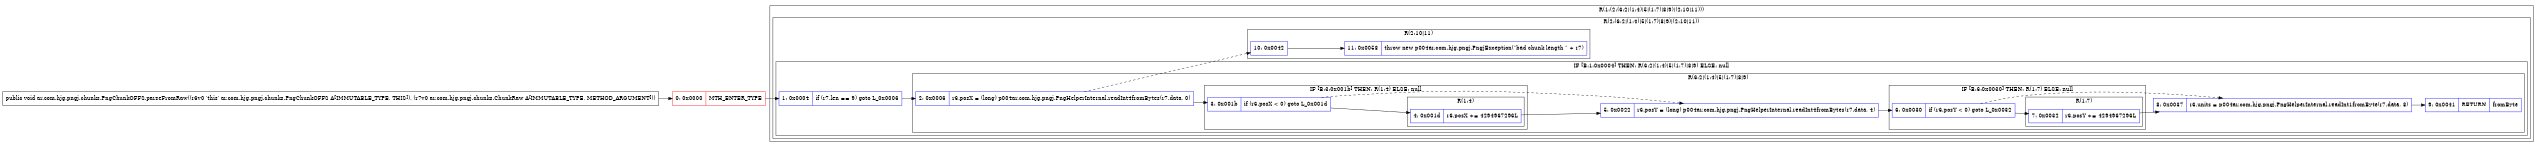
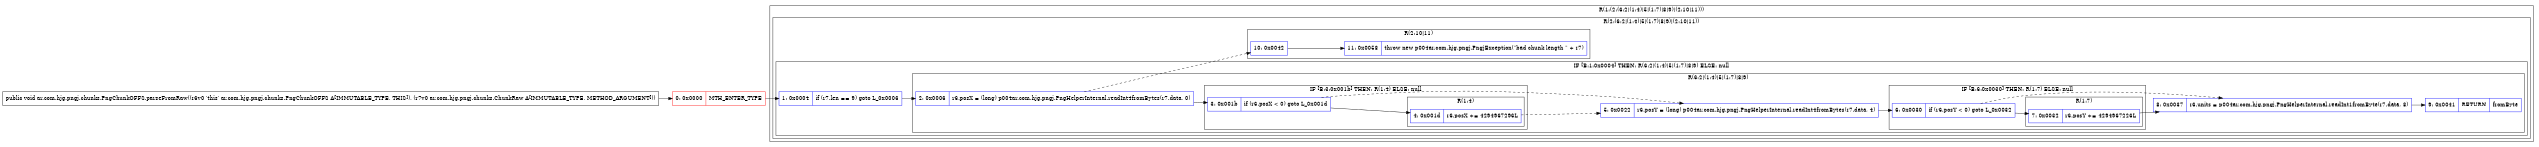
edge "4: 0x001d" -> "5: 0x0022": style solid -> dashed
node "7: 0x0032": text "r6.posY += 4294967296L" -> "r6.posY += 4294967226L"
